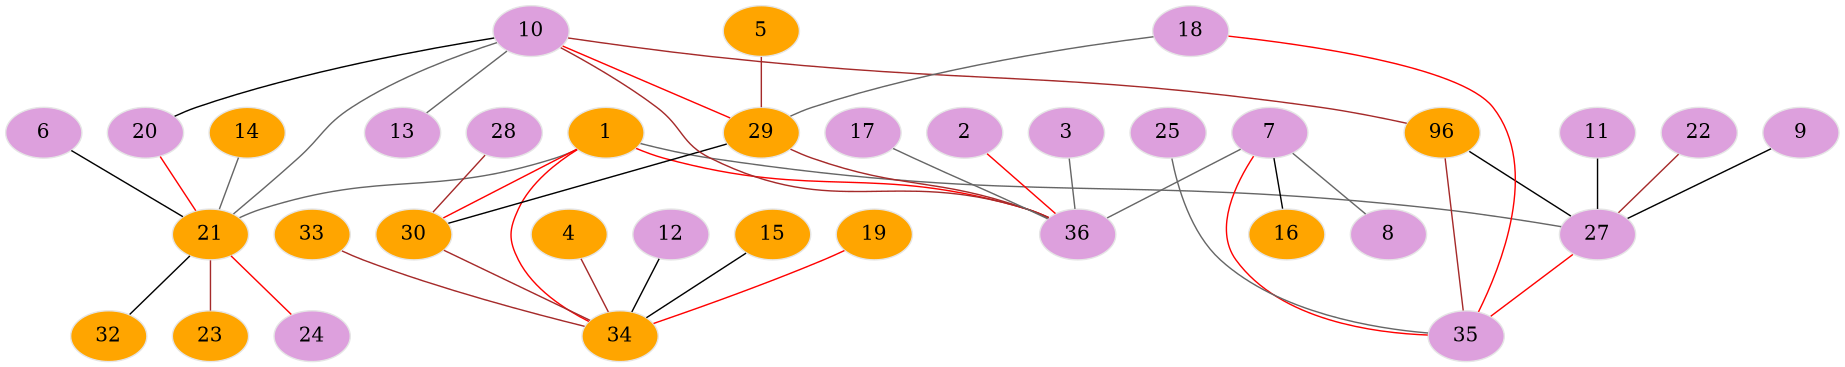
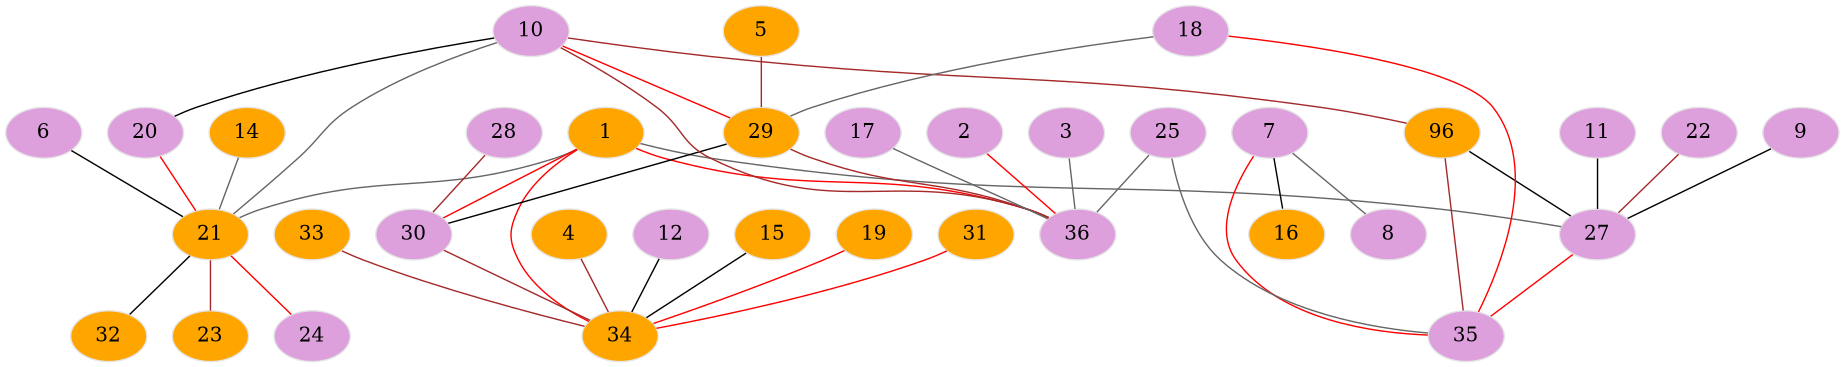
node "13": removed
edge "7" -- "36": now "25" -- "36"
node "30": fillcolor orange -> plum
node "31": added
